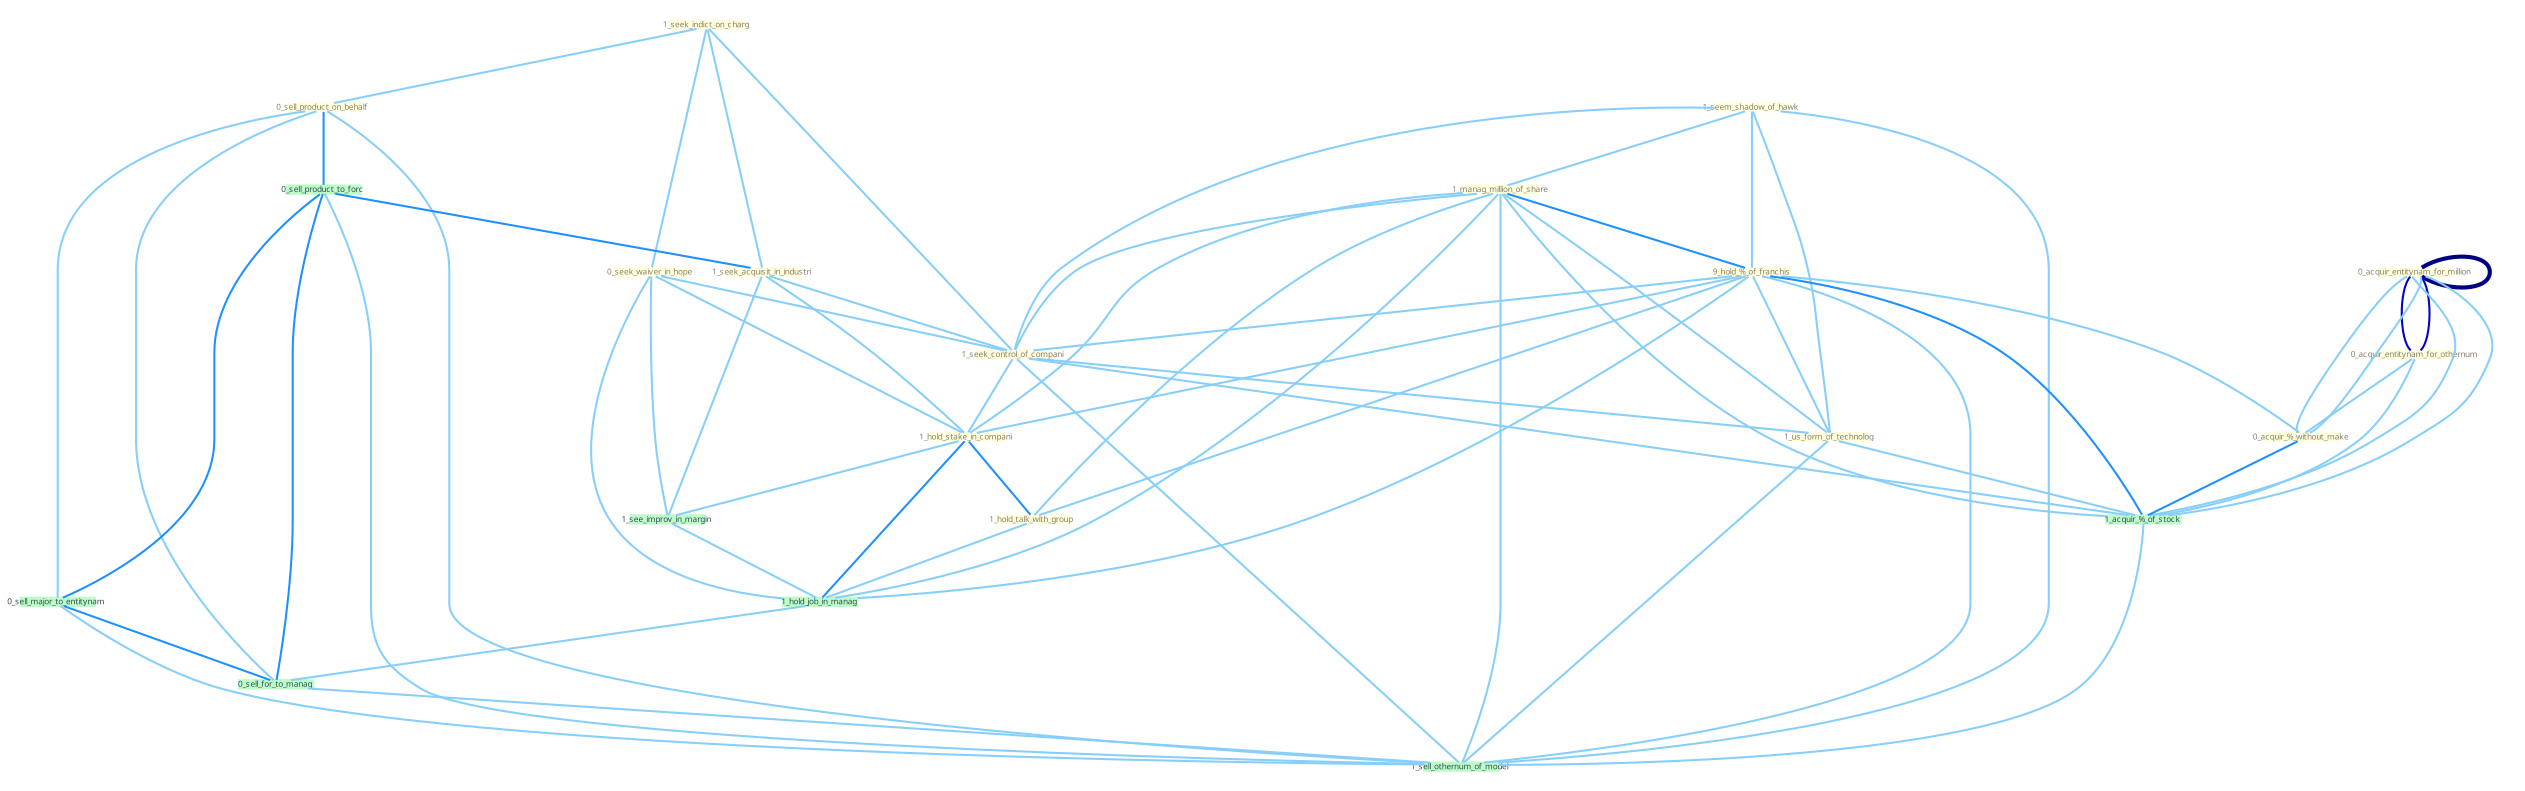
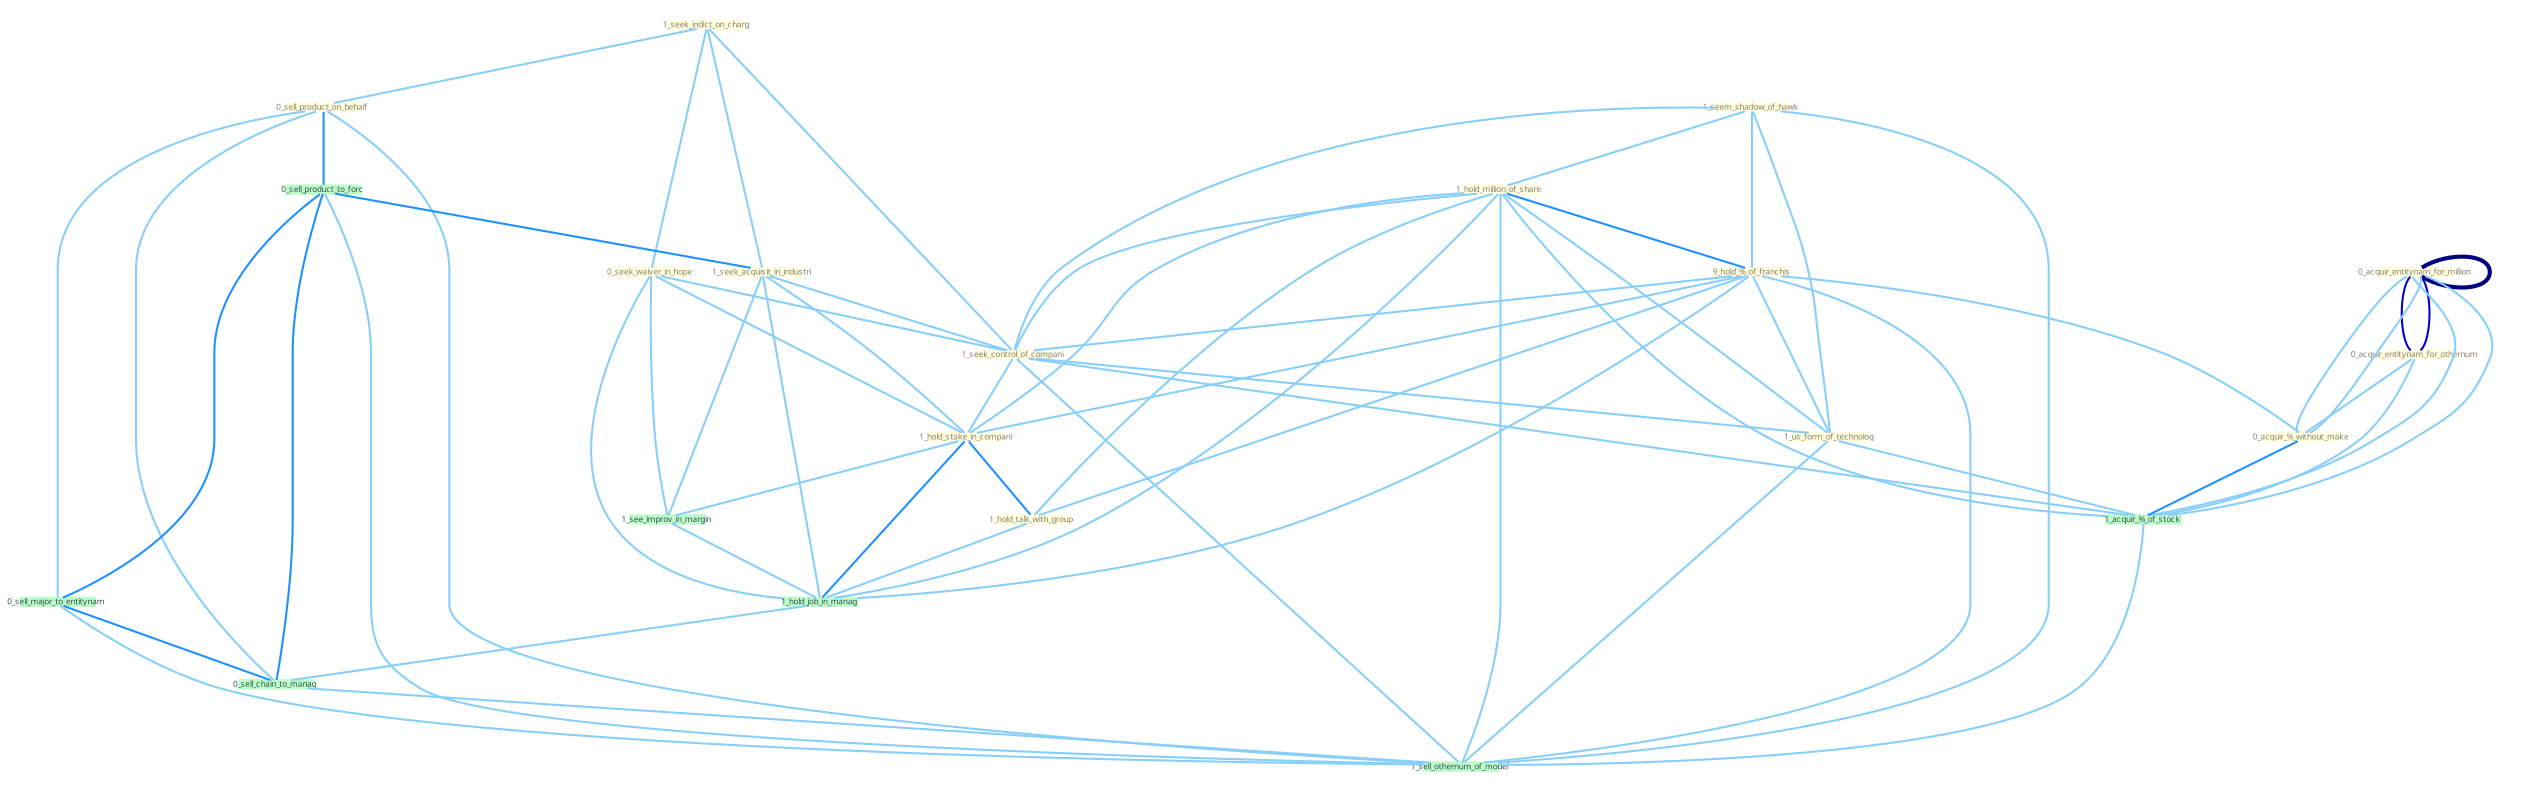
node "1_manag_million_of_share": label "1_manag_million_of_share" -> "1_hold_million_of_share"
edge "9_hold_%_of_franchis" -- "1_acquir_%_of_stock": removed
edge "1_seek_acquisit_in_industri" -- "1_hold_job_in_manag": added
node "0_sell_for_to_manag": label "0_sell_for_to_manag" -> "0_sell_chain_to_manag"
